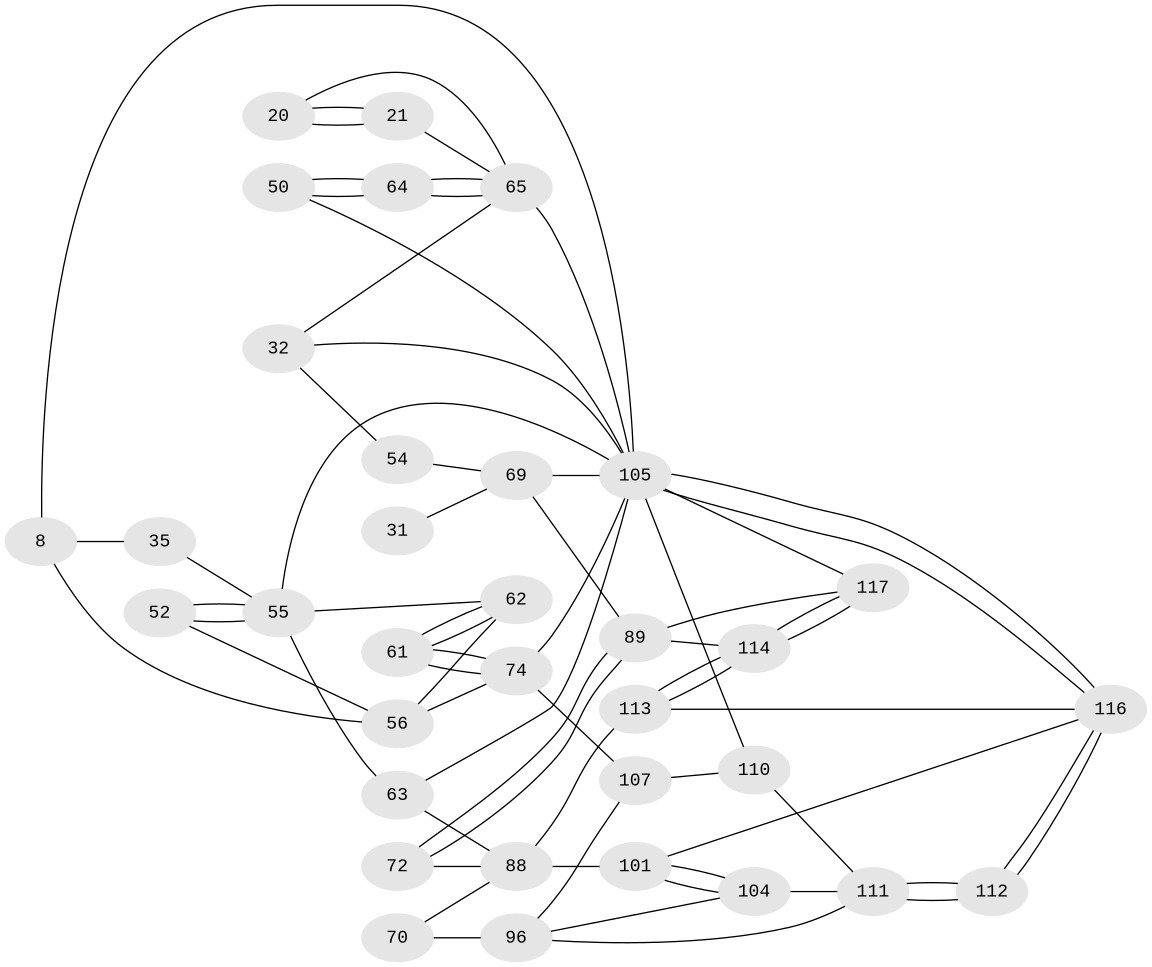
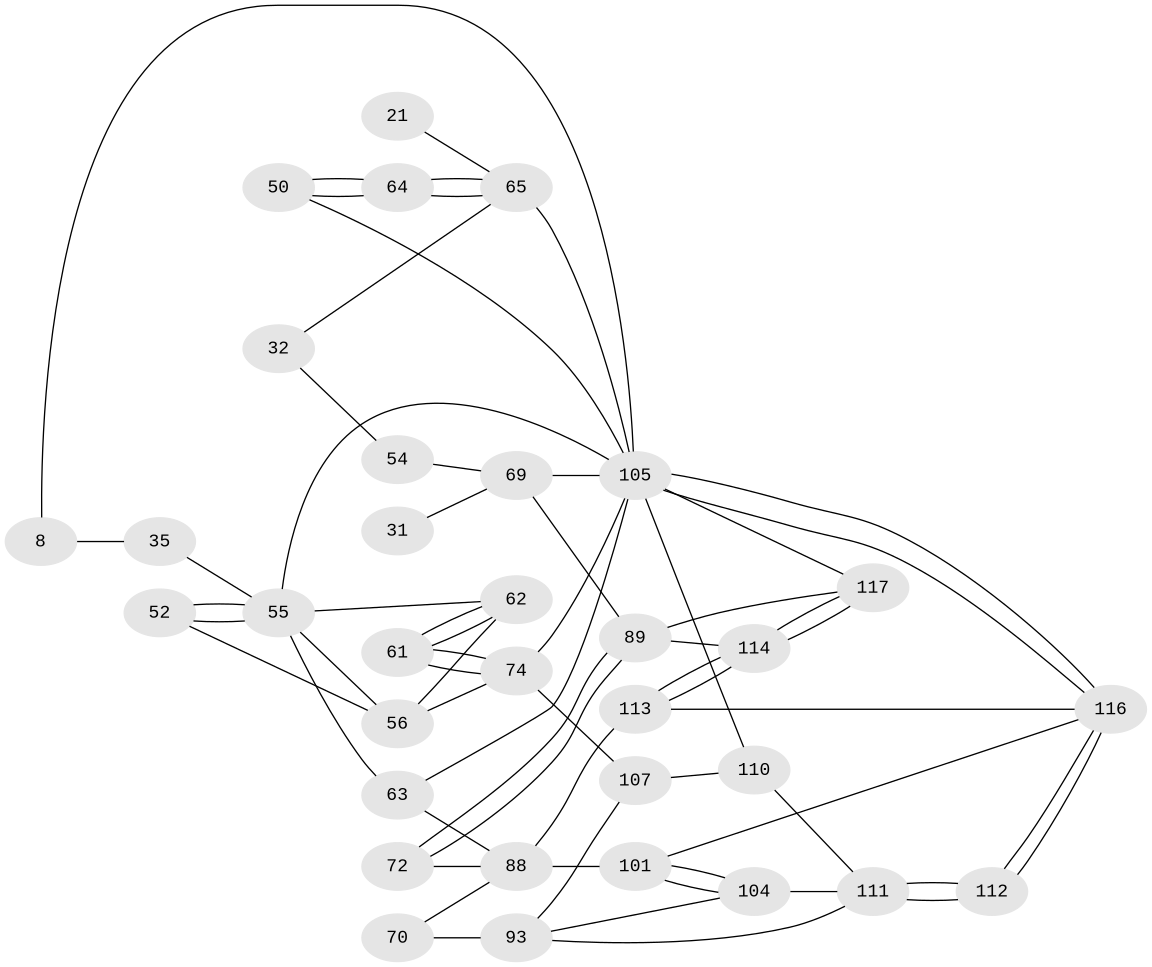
node "20": removed
edge "32" -- "105": removed
edge "8" -- "56": now "55" -- "56"
node "96": label "96" -> "93"
